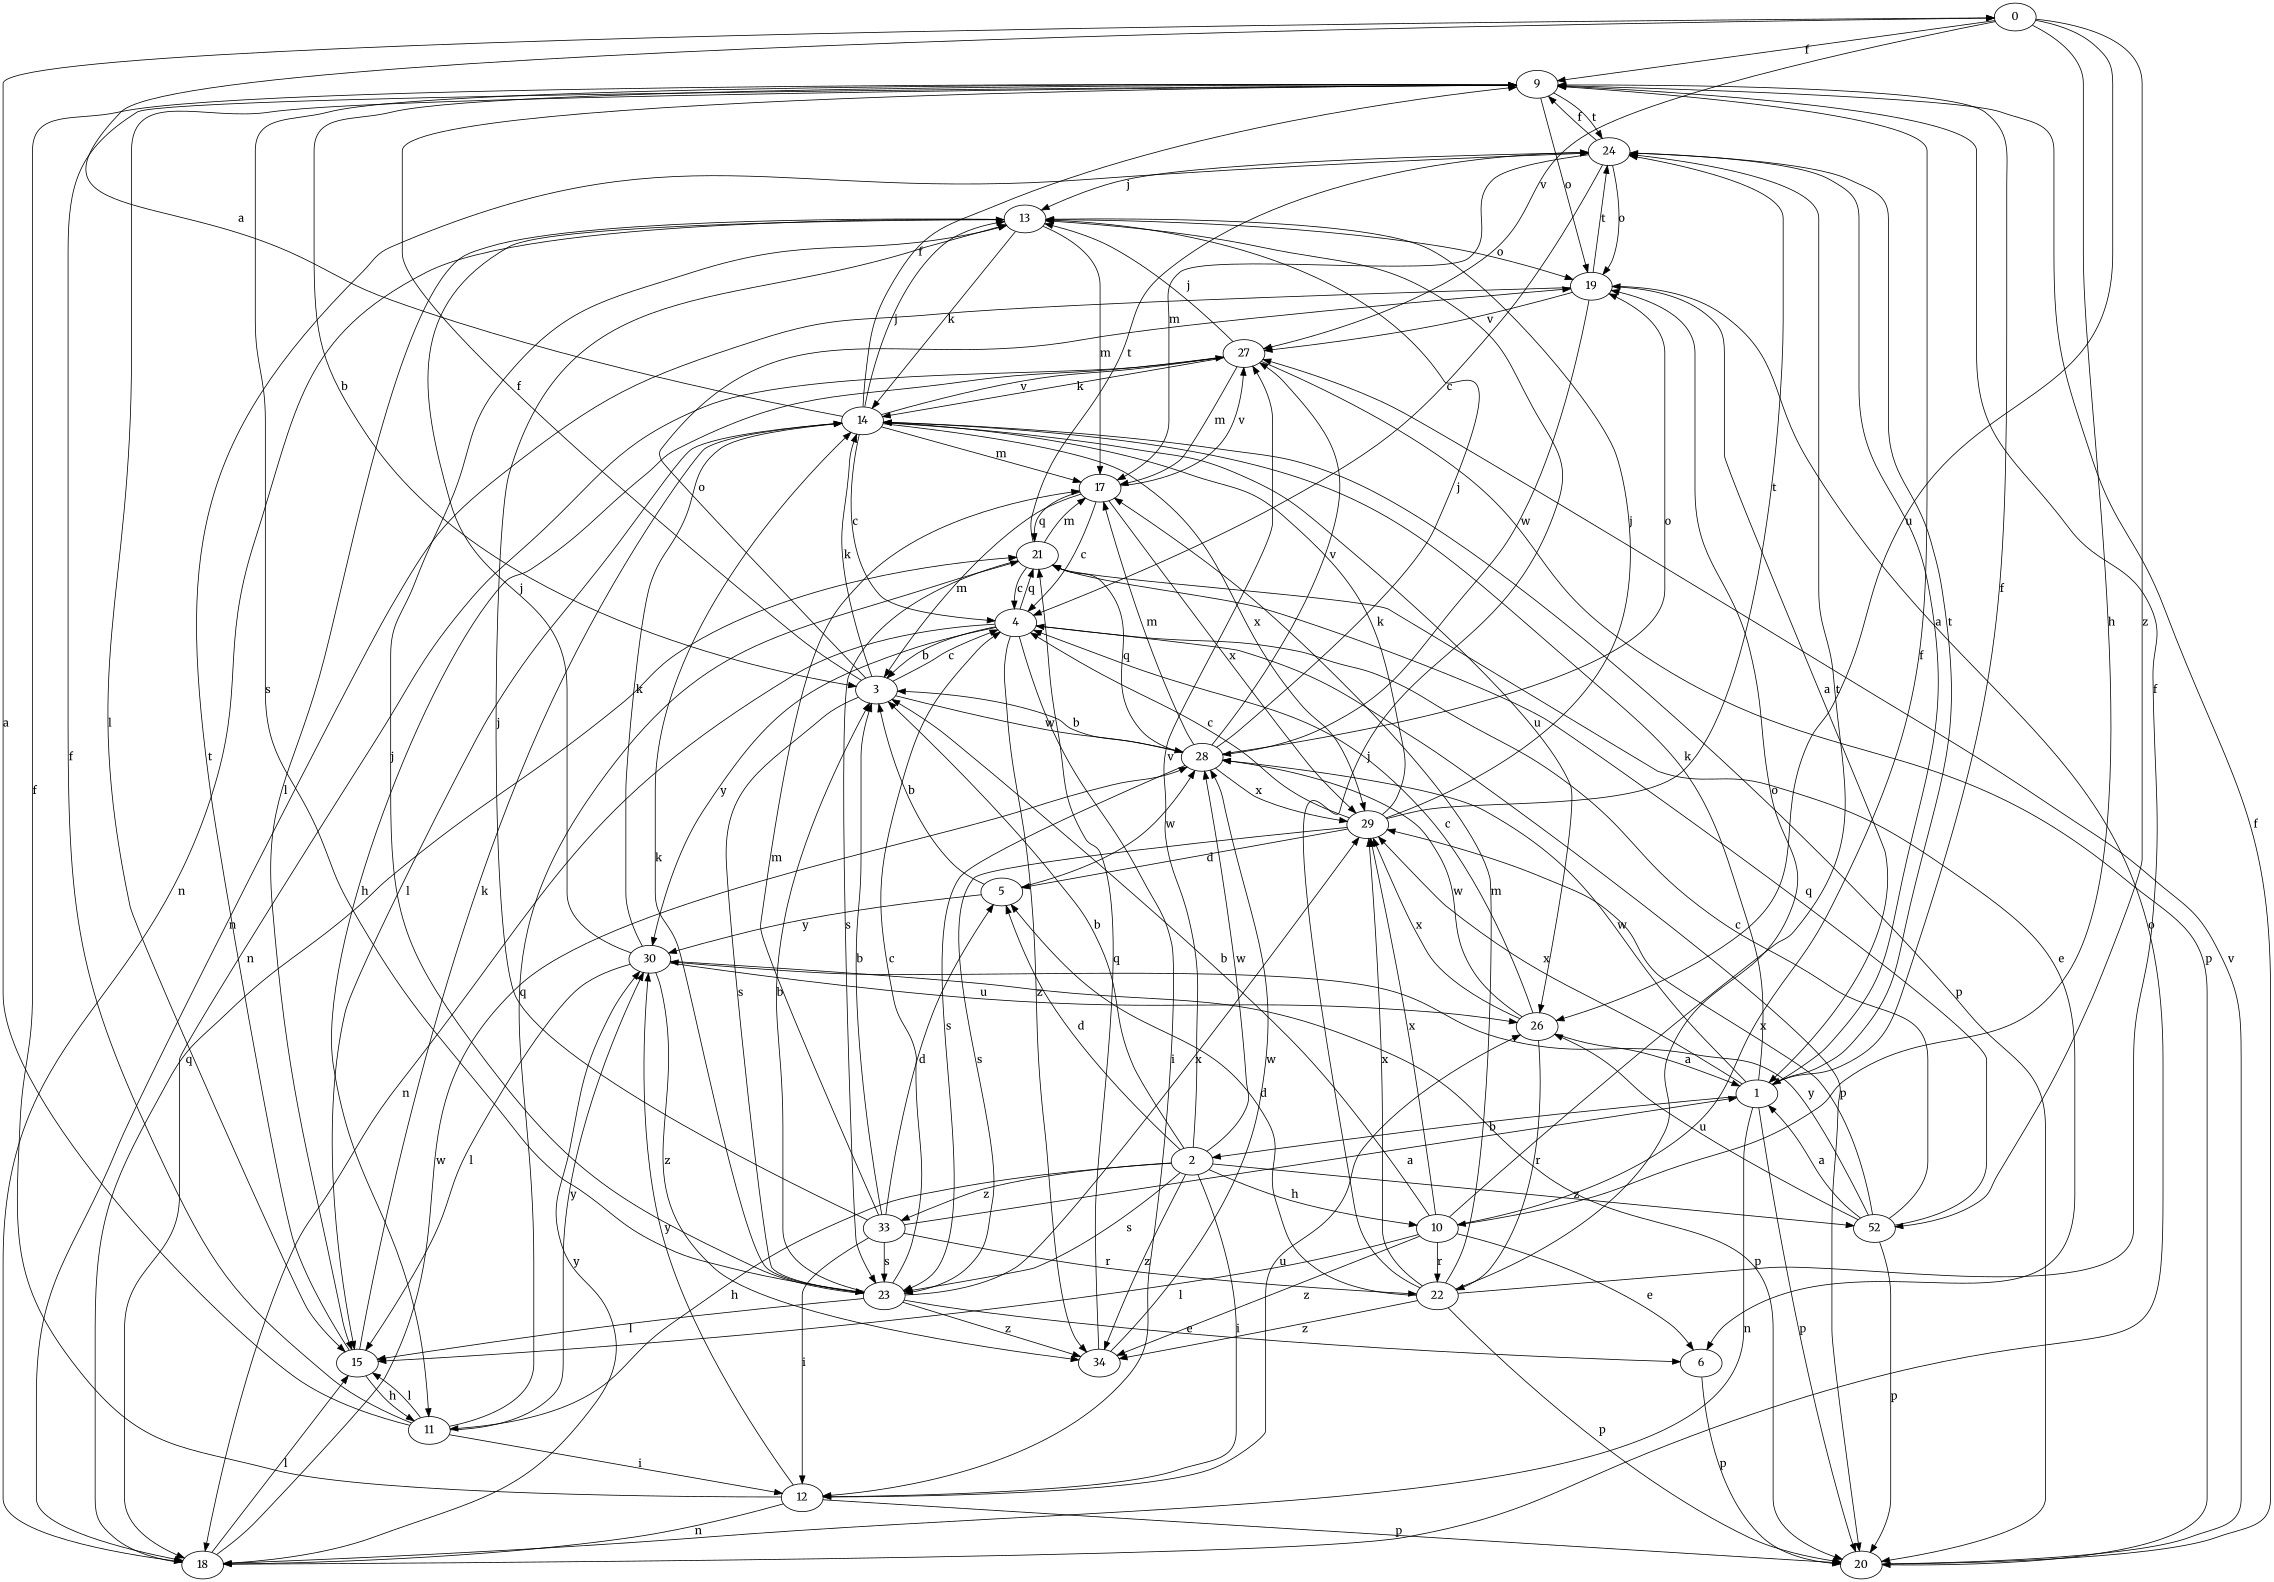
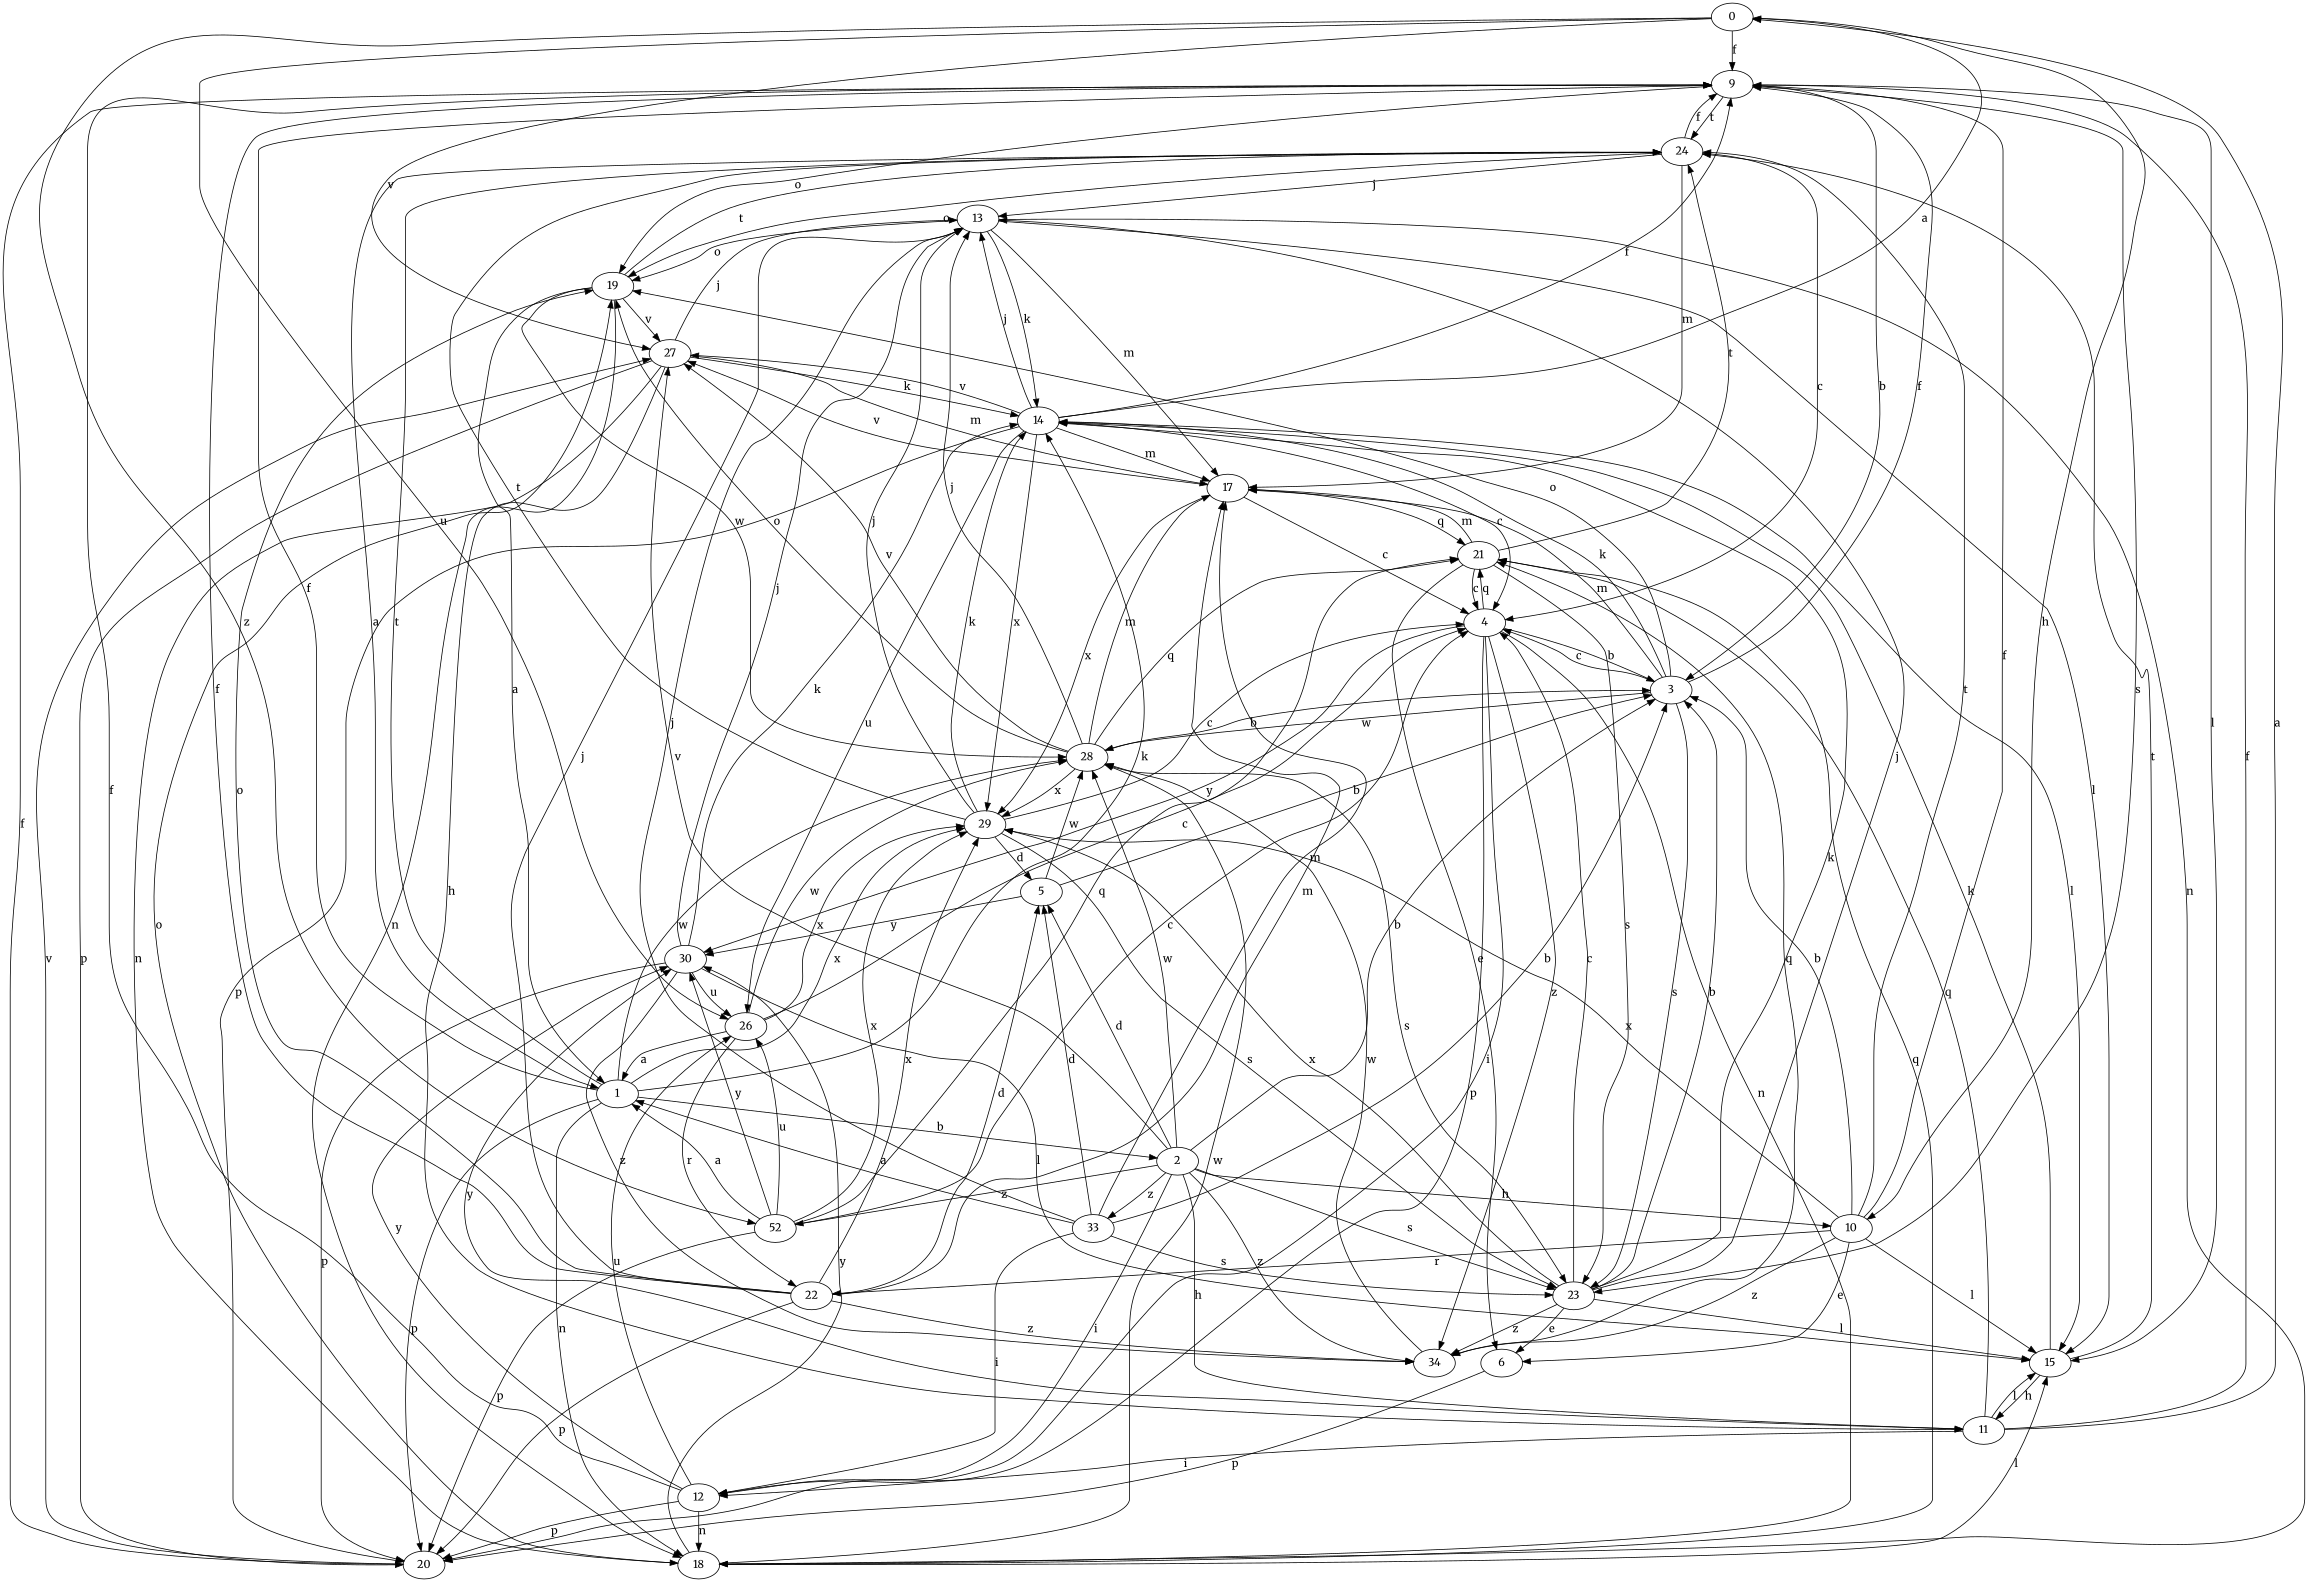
edge "17" -> "3": reversed
edge "33" -> "22": removed, label "r"
